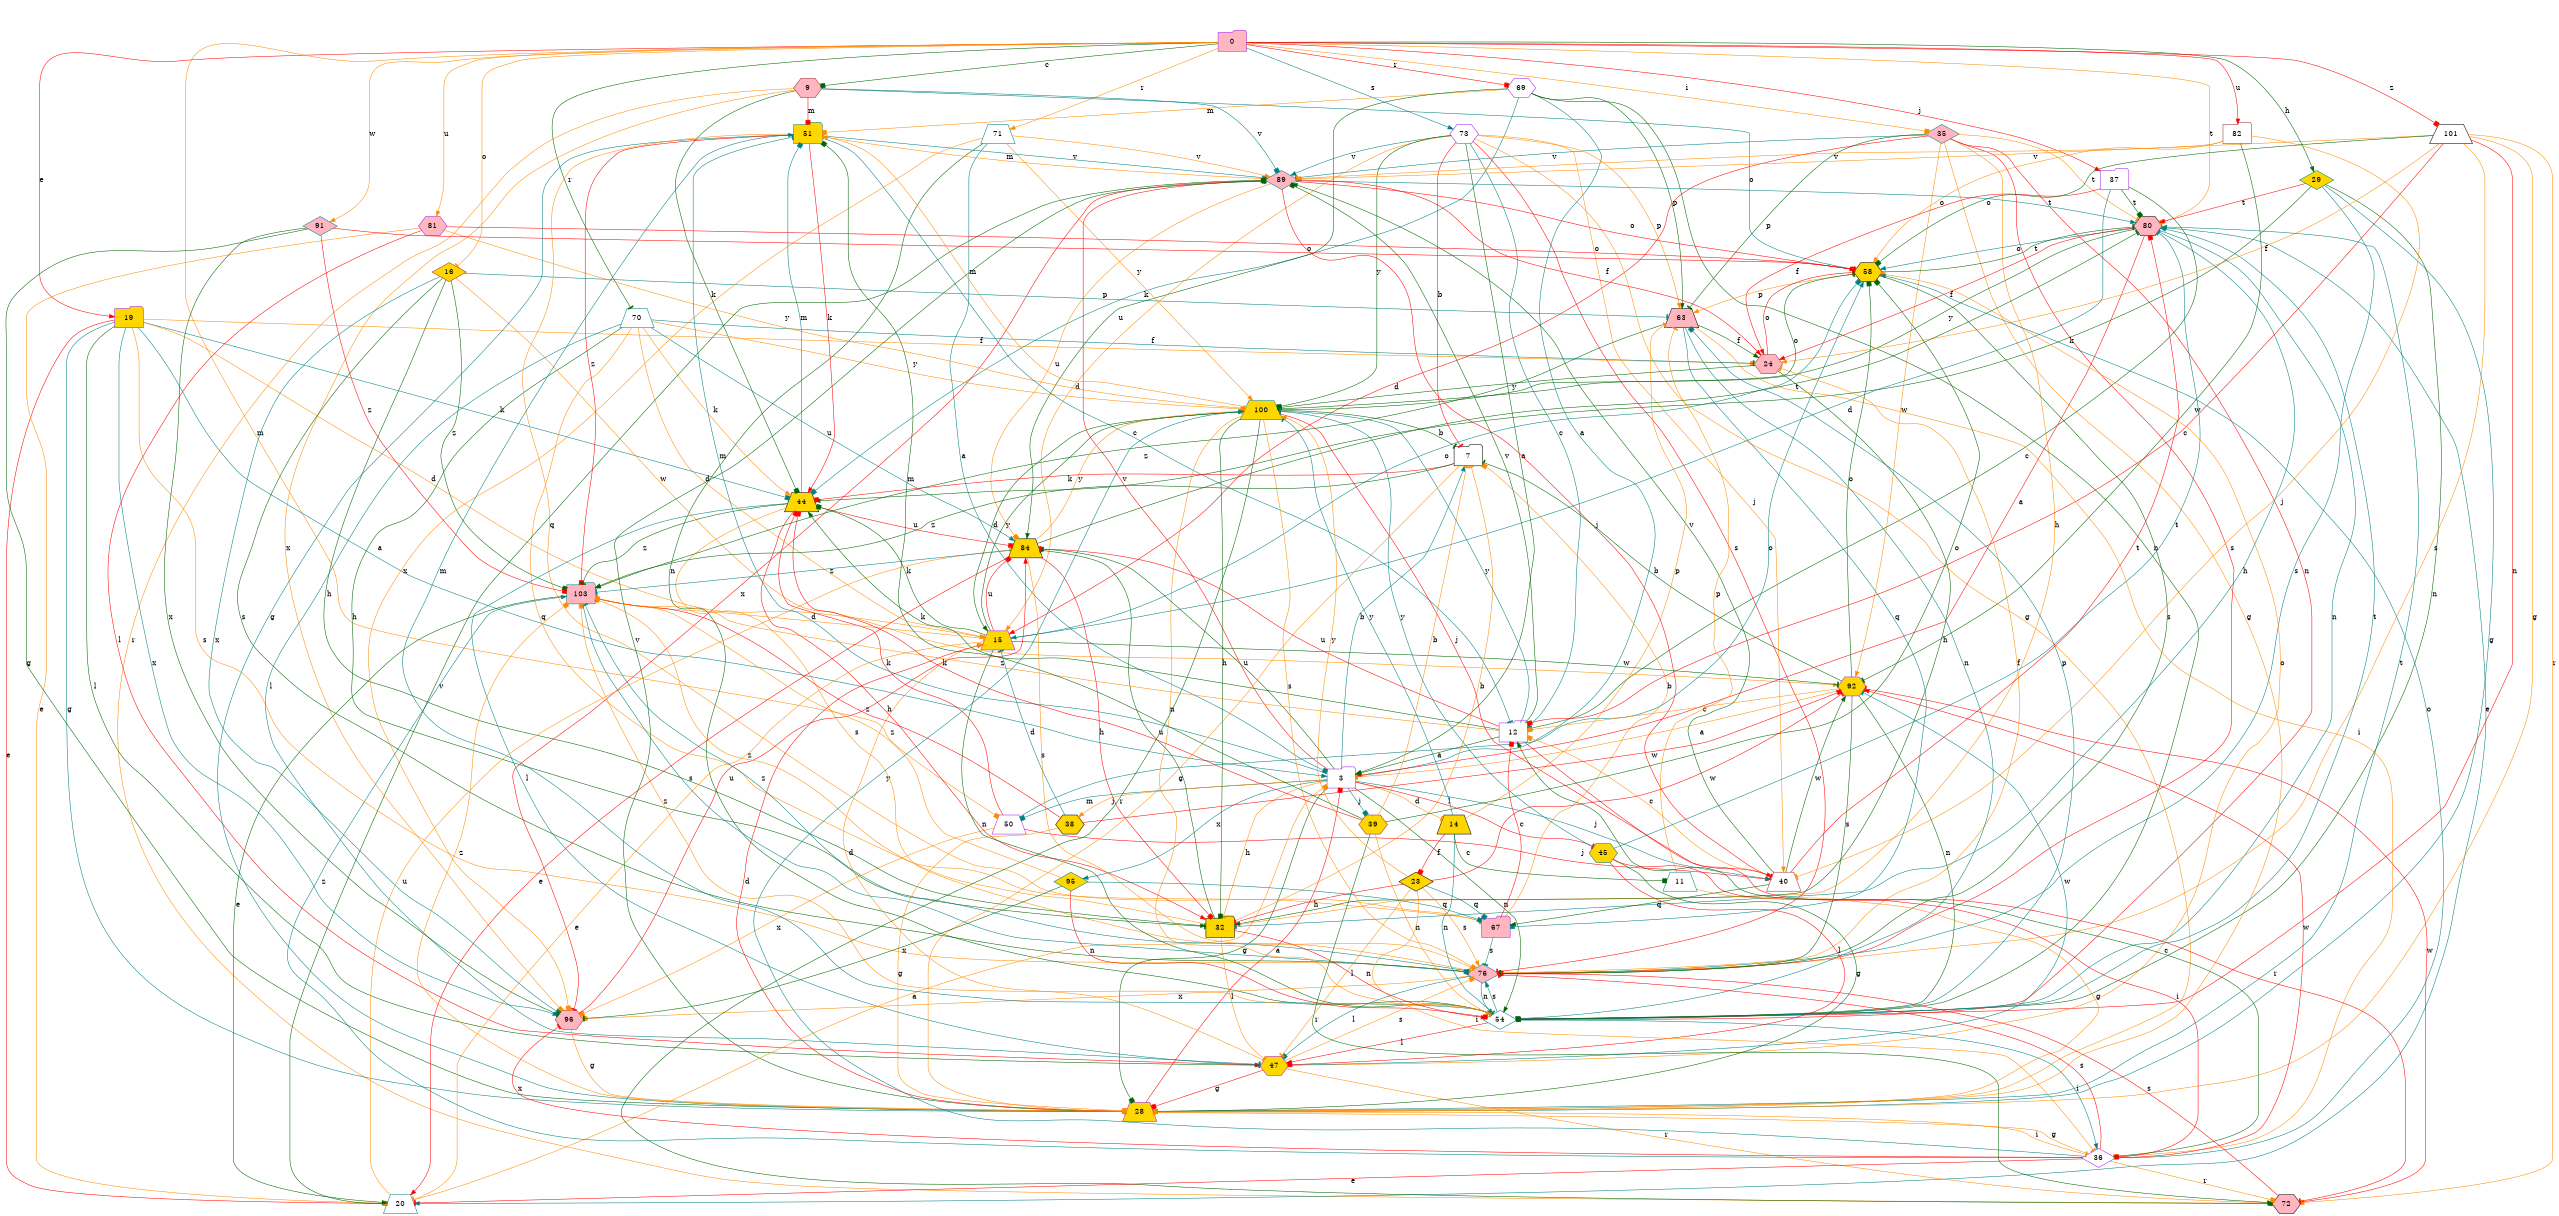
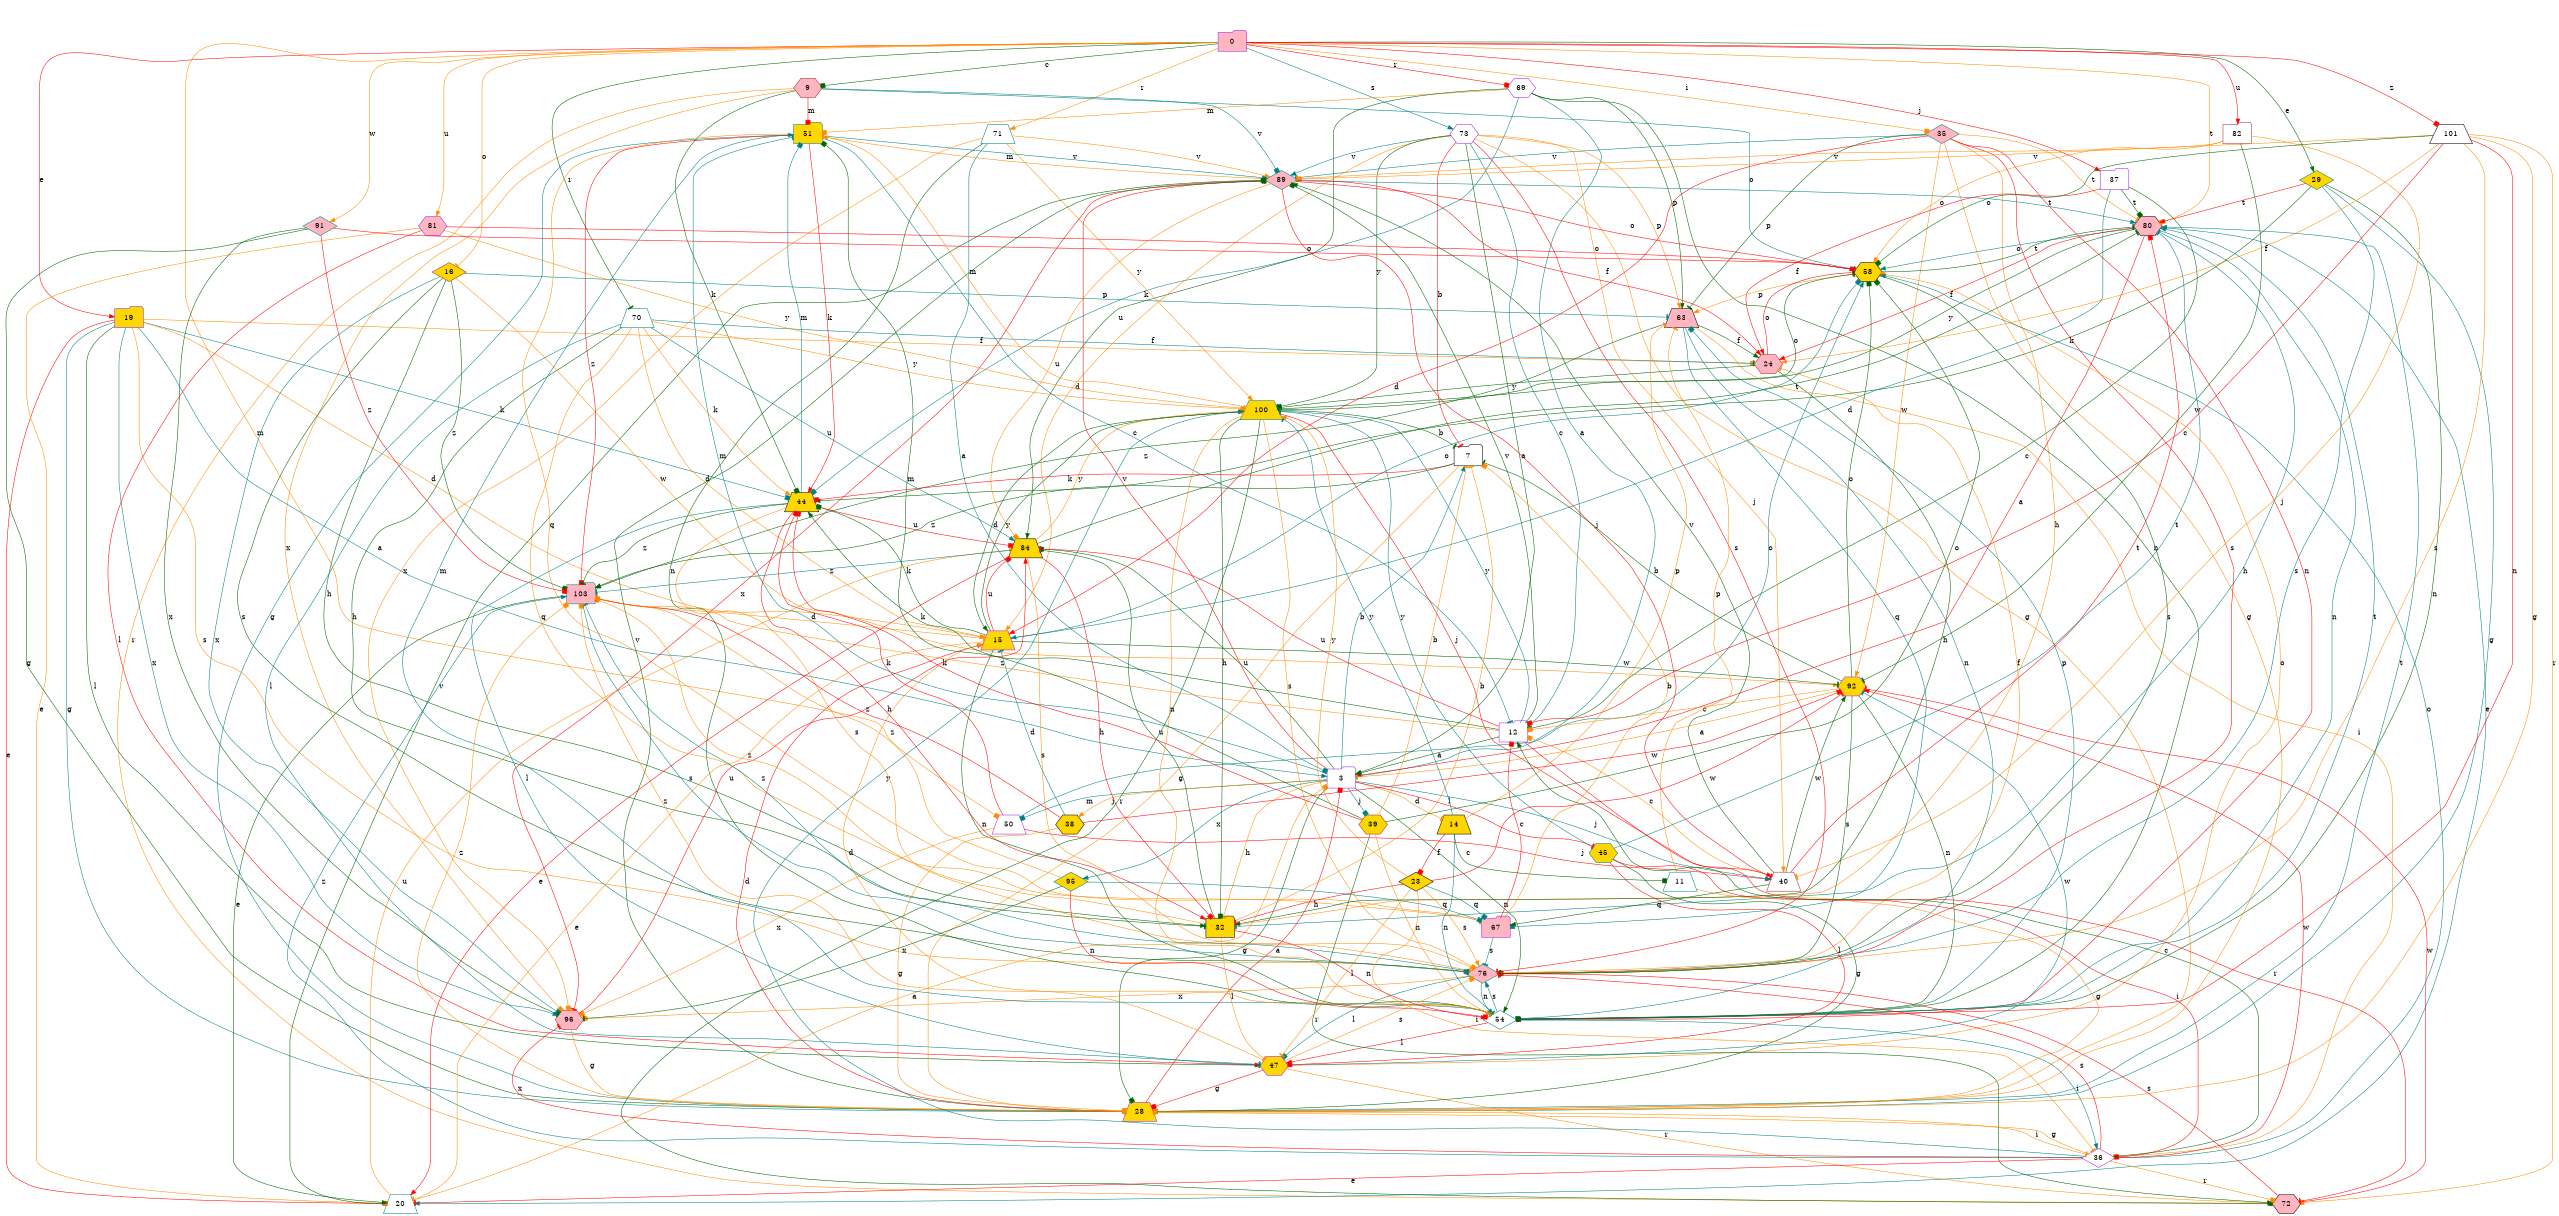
edge "0" -> "29": label "h" -> "e"
